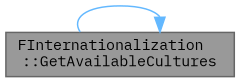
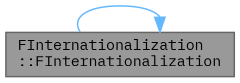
node "FInternationalization ::GetAvailableCultures": label "FInternationalization ::GetAvailableCultures" -> "FInternationalization ::FInternationalization"
